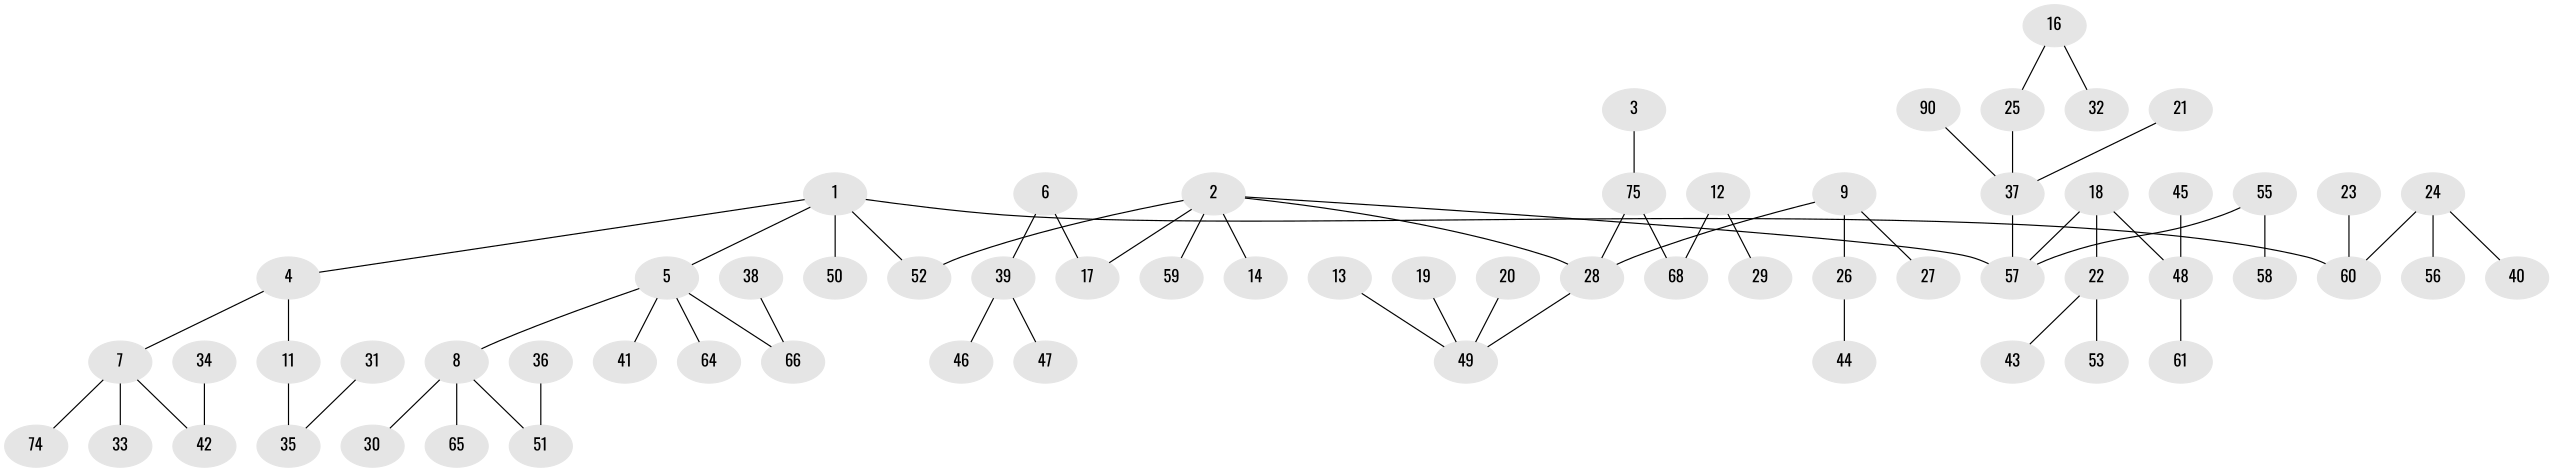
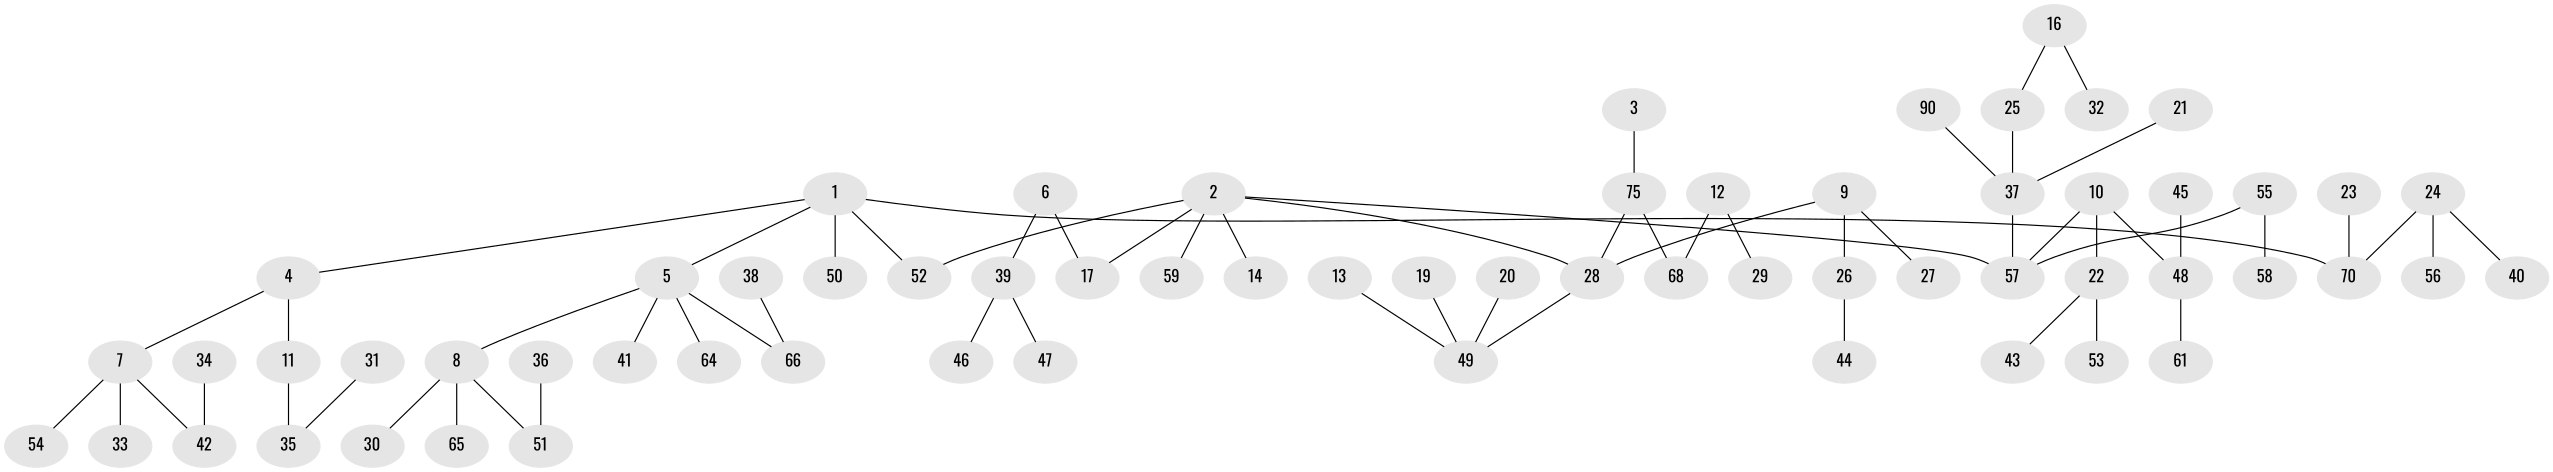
node "18": label "18" -> "10"
node "60": label "60" -> "70"
node "74": label "74" -> "54"
